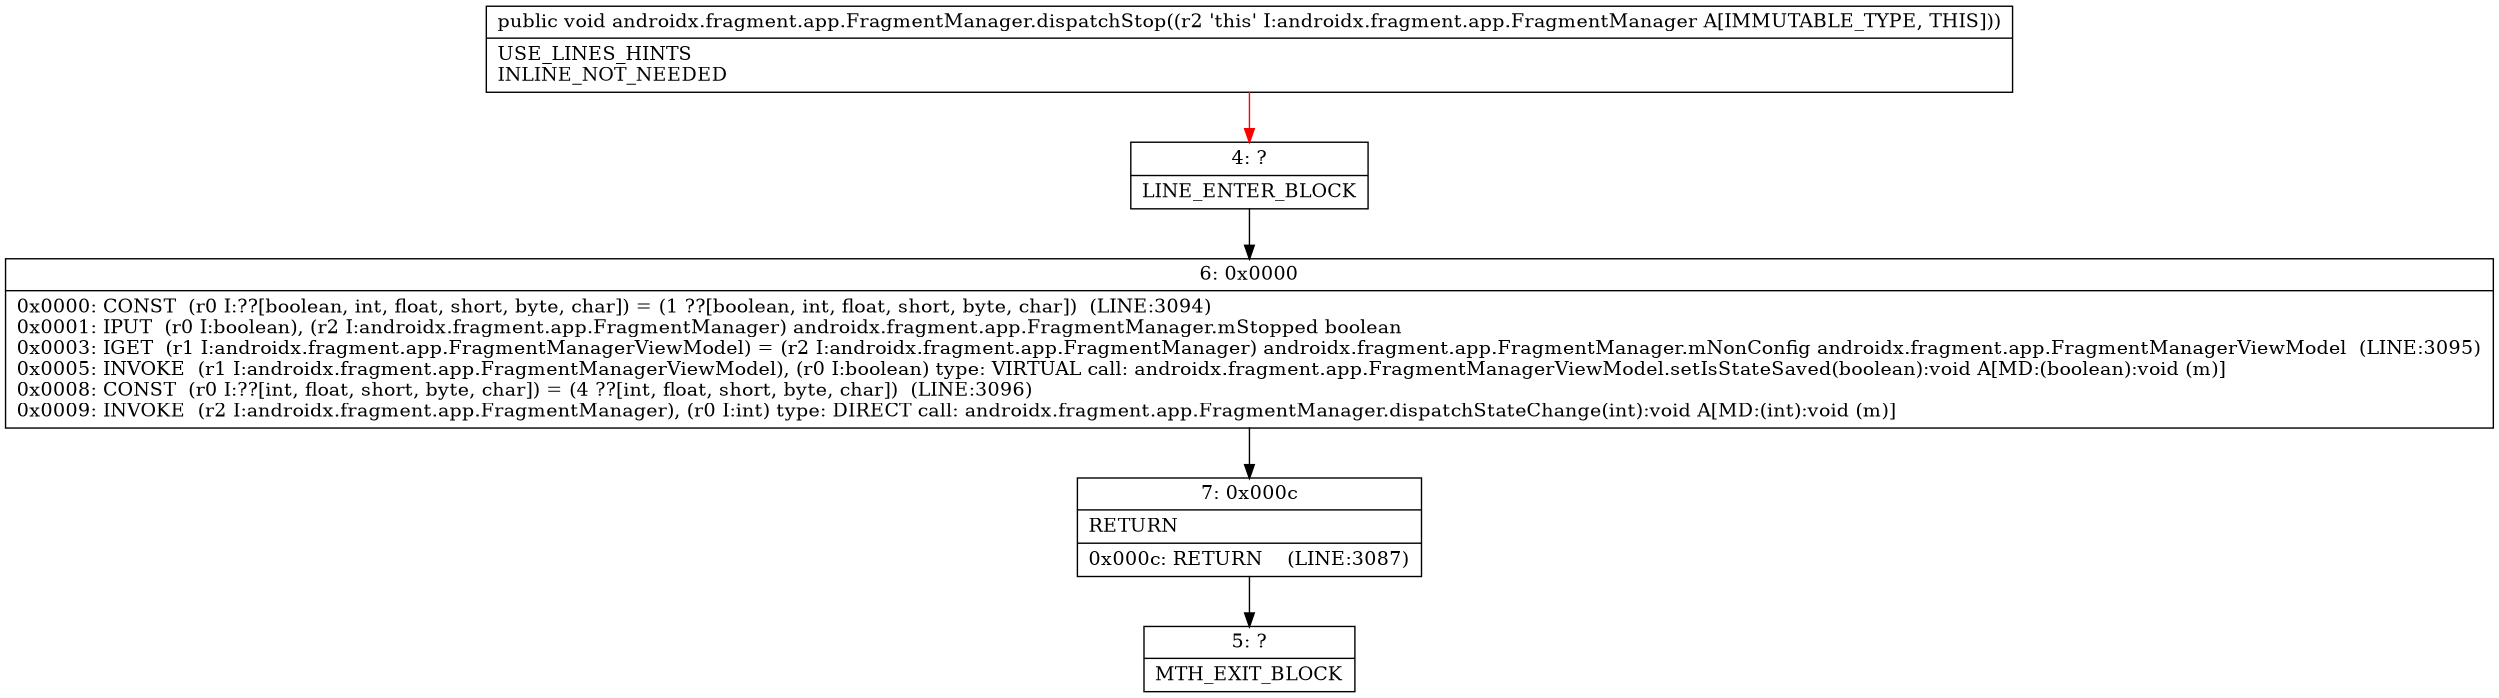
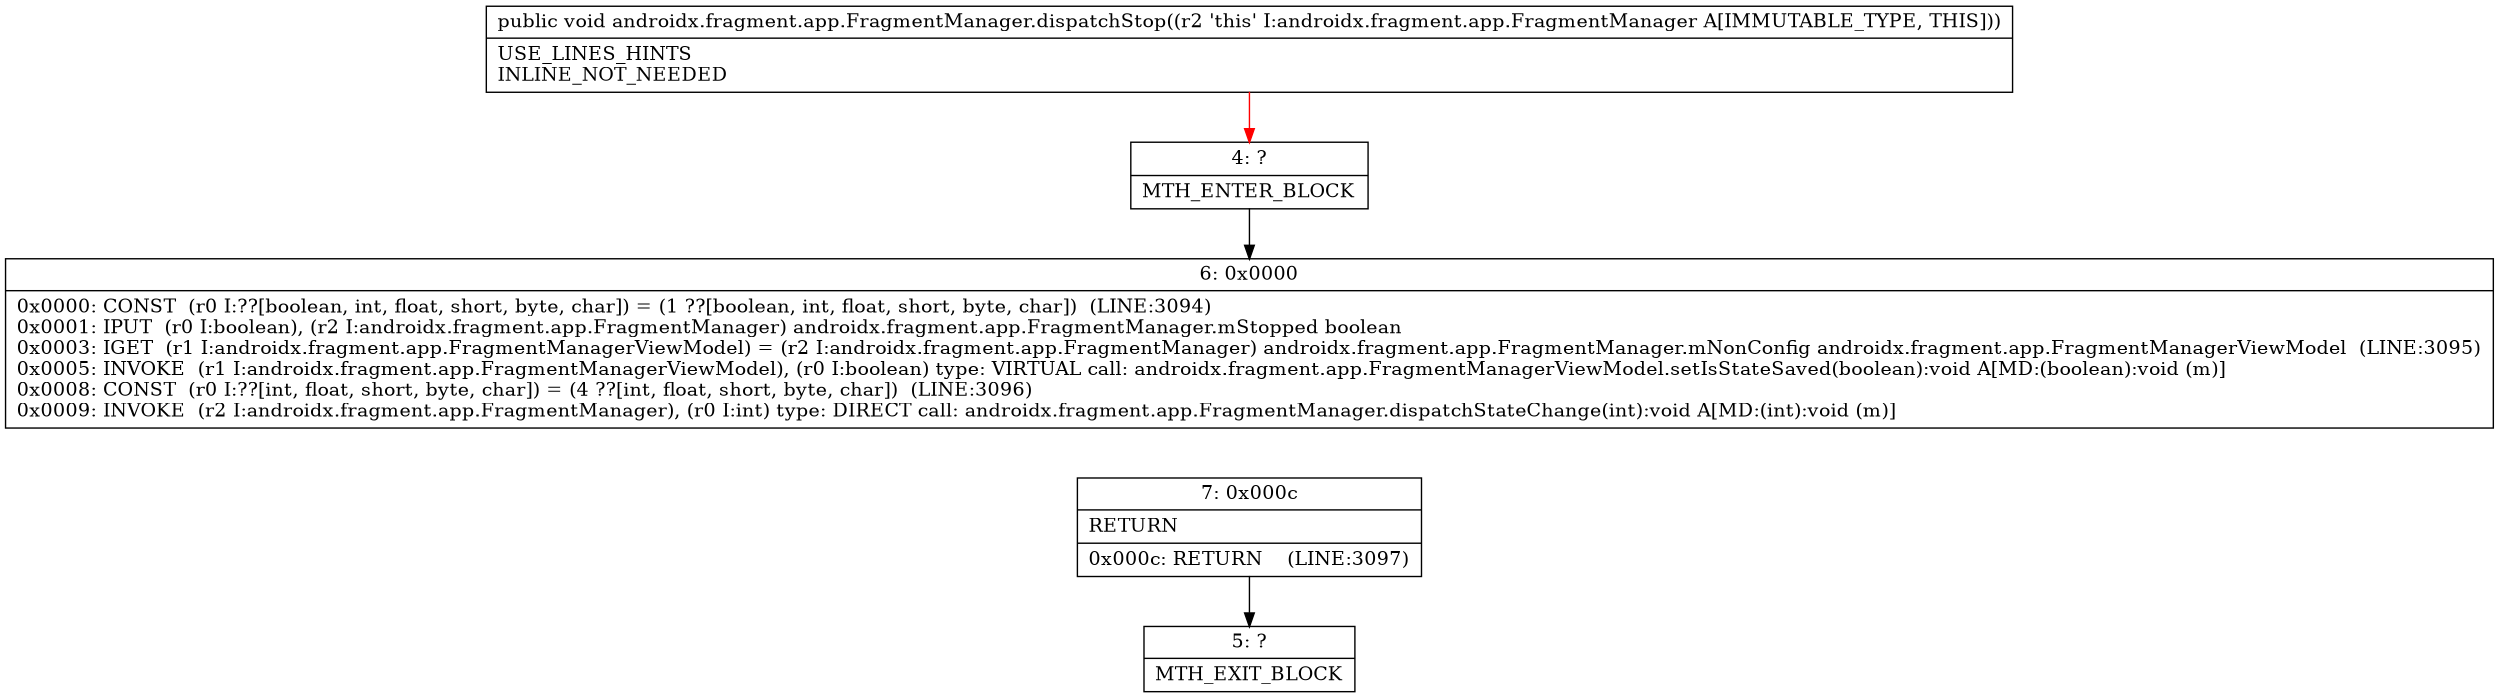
node "4: ?": text "LINE_ENTER_BLOCK" -> "MTH_ENTER_BLOCK"
edge "6: 0x0000" -> "7: 0x000c": removed
node "7: 0x000c": text "0x000c: RETURN    (LINE:3087)" -> "0x000c: RETURN    (LINE:3097)"
